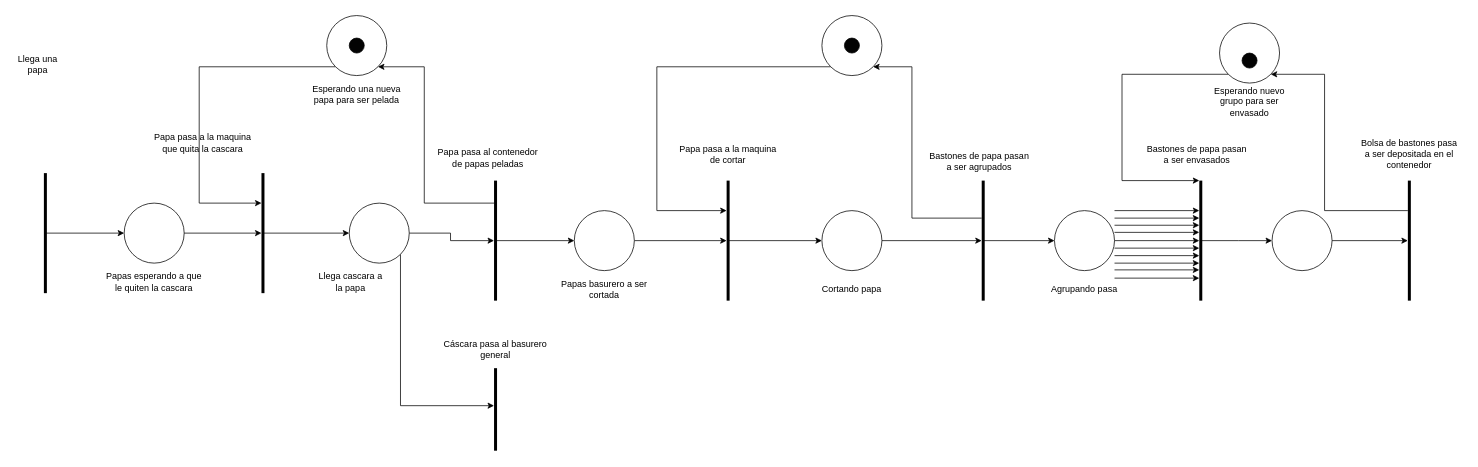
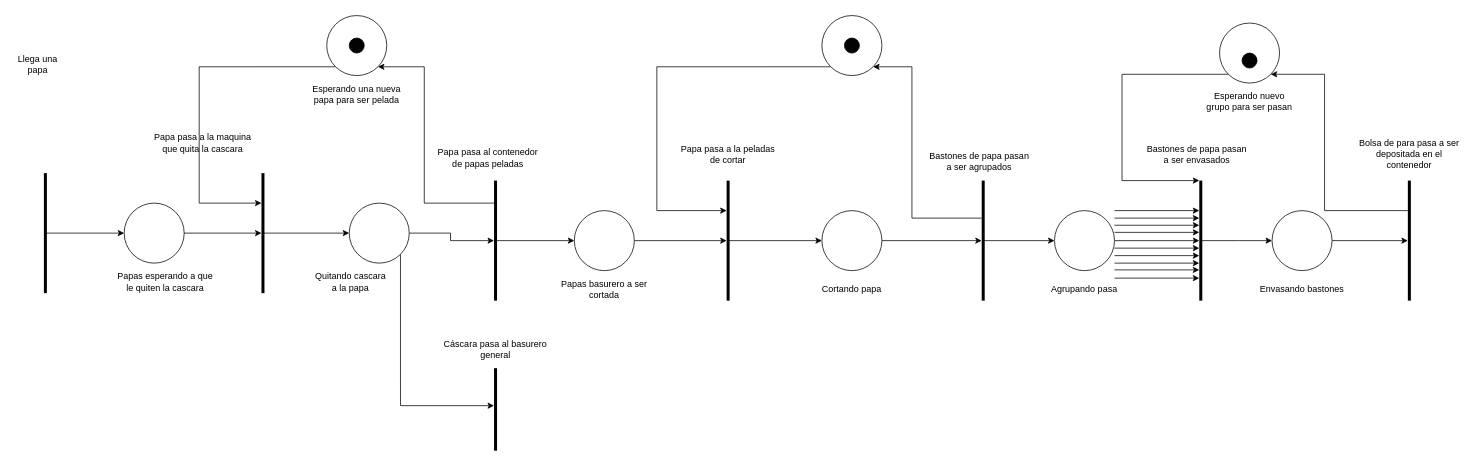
node "Esperando nuevo grupo para ser envasado": label "Esperando nuevo grupo para ser envasado" -> "Esperando nuevo grupo para ser pasan"
node "Papa pasa a la maquina de cortar": label "Papa pasa a la maquina de cortar" -> "Papa pasa a la peladas de cortar"
node "Bolsa de bastones pasa a ser depositada en el contenedor": label "Bolsa de bastones pasa a ser depositada en el contenedor" -> "Bolsa de para pasa a ser depositada en el contenedor"
node "Papas esperando a que le quiten la cascara": moved (154, 282) -> (165, 282)
node "Llega cascara a la papa": label "Llega cascara a la papa" -> "Quitando cascara a la papa"
node "Envasando bastones": added
